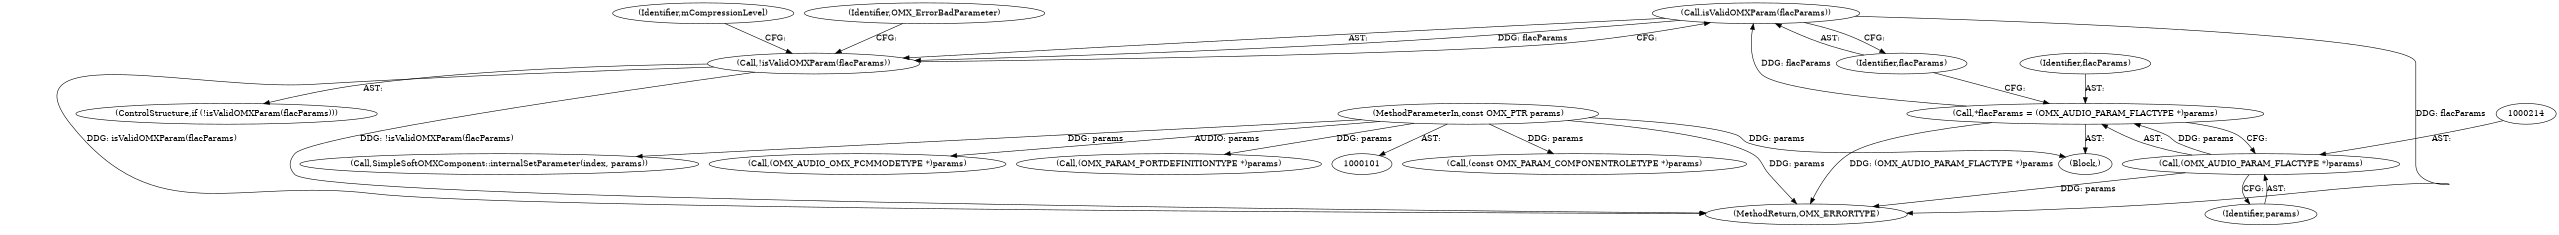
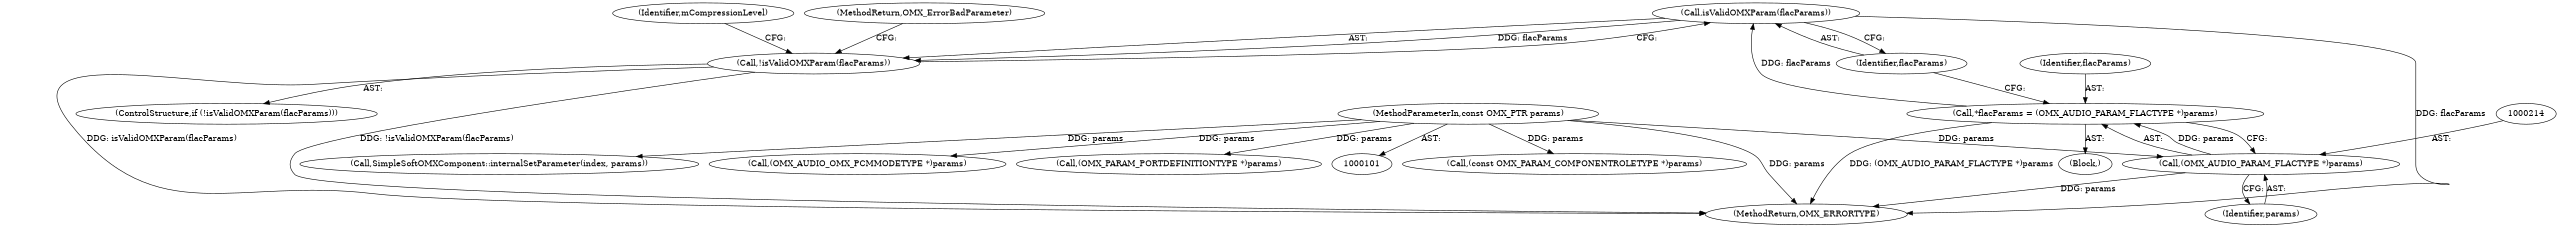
node "(Identifier,OMX_ErrorBadParameter)": label "(Identifier,OMX_ErrorBadParameter)" -> "(MethodReturn,OMX_ErrorBadParameter)"
edge "(MethodParameterIn,const OMX_PTR params)" -> "(Call,(OMX_AUDIO_OMX_PCMMODETYPE *)params)": label "AUDIO: params" -> "DDG: params"
edge "(MethodParameterIn,const OMX_PTR params)" -> "(Block,)": now "(MethodParameterIn,const OMX_PTR params)" -> "(Call,(OMX_AUDIO_PARAM_FLACTYPE *)params)"
